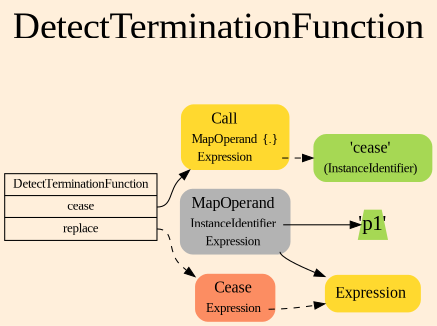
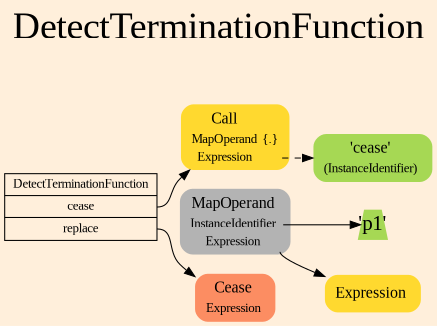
edge "DetectTerminationFunction" -> "Cease": style dashed -> solid
edge "Cease" -> "Expression": removed
